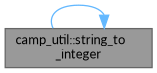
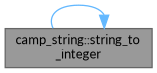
node "camp_util::string_to _integer": label "camp_util::string_to _integer" -> "camp_string::string_to _integer"
